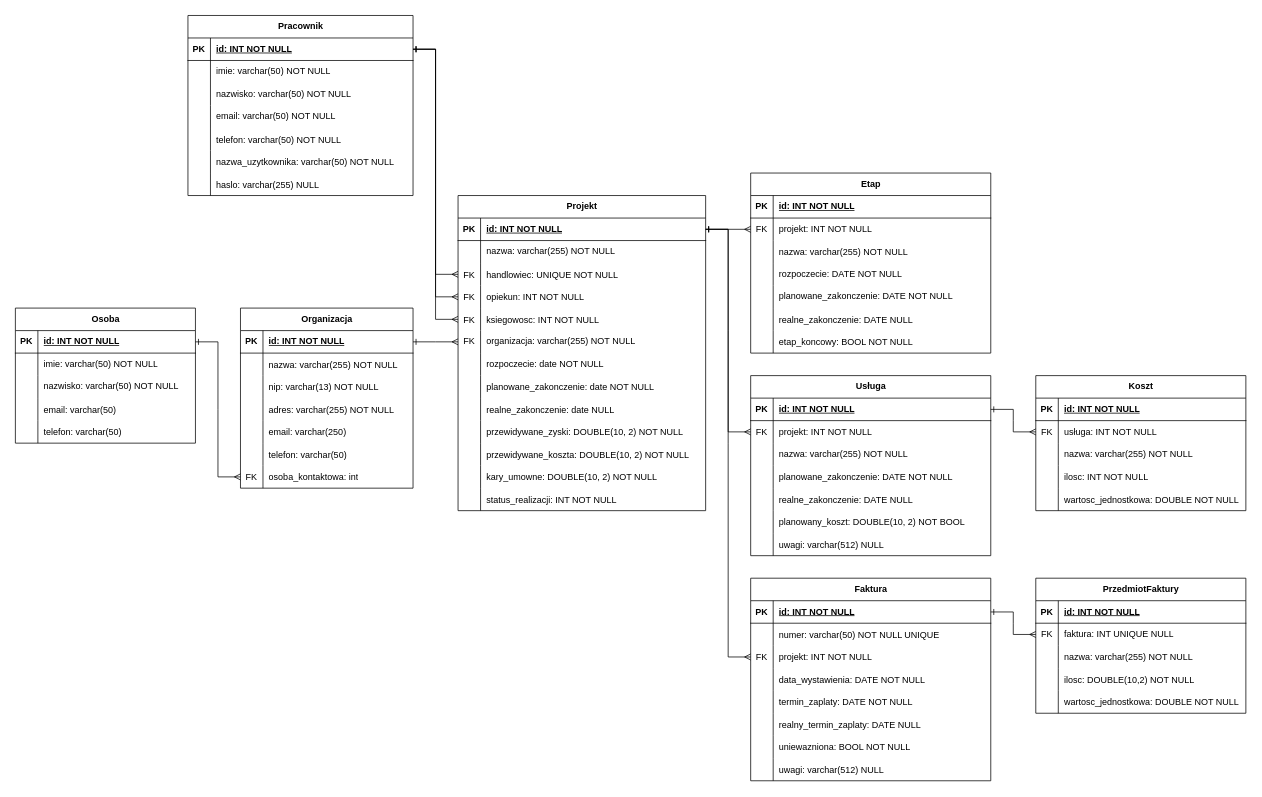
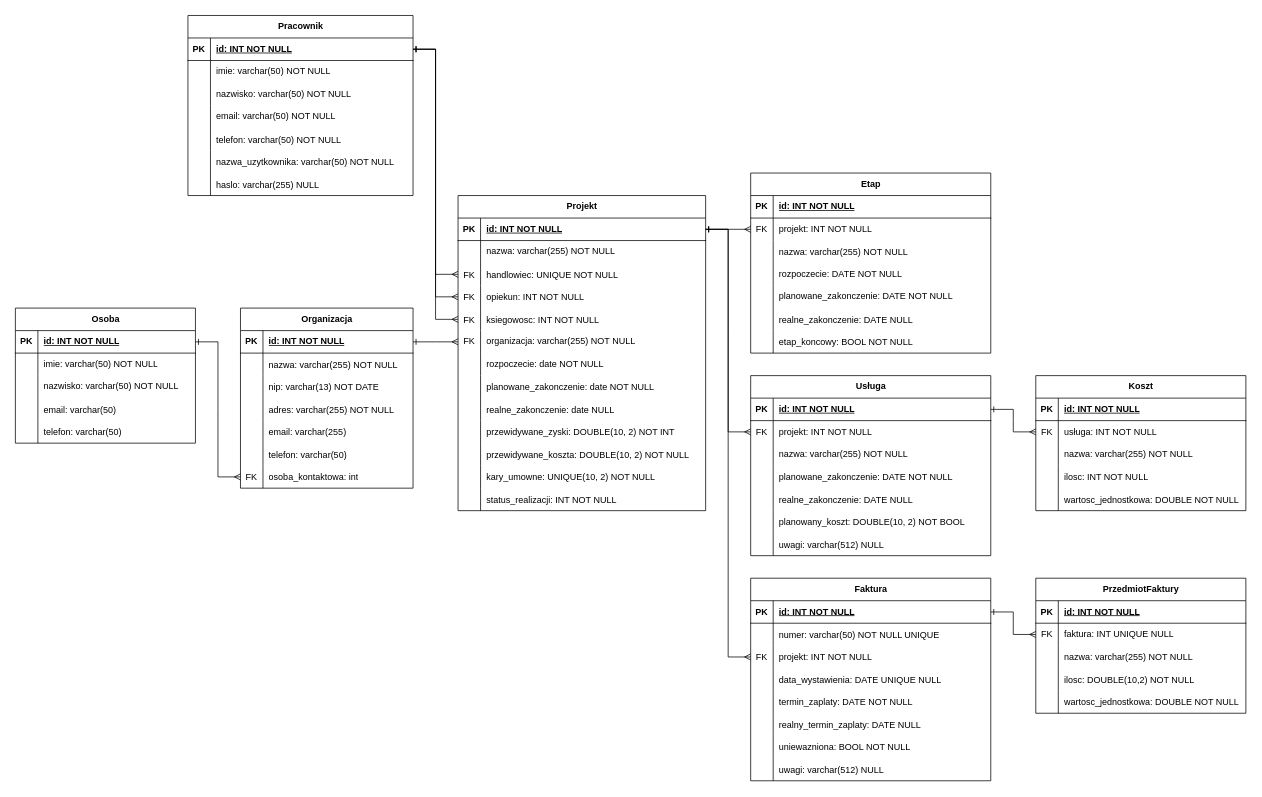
node "nip: varchar(13) NOT NULL": label "nip: varchar(13) NOT NULL" -> "nip: varchar(13) NOT DATE"
node "email: varchar(250)": label "email: varchar(250)" -> "email: varchar(255)"
node "przewidywane_zyski: DOUBLE(10, 2) NOT NULL": label "przewidywane_zyski: DOUBLE(10, 2) NOT NULL" -> "przewidywane_zyski: DOUBLE(10, 2) NOT INT"
node "kary_umowne: DOUBLE(10, 2) NOT NULL": label "kary_umowne: DOUBLE(10, 2) NOT NULL" -> "kary_umowne: UNIQUE(10, 2) NOT NULL"
node "data_wystawienia: DATE NOT NULL": label "data_wystawienia: DATE NOT NULL" -> "data_wystawienia: DATE UNIQUE NULL"
